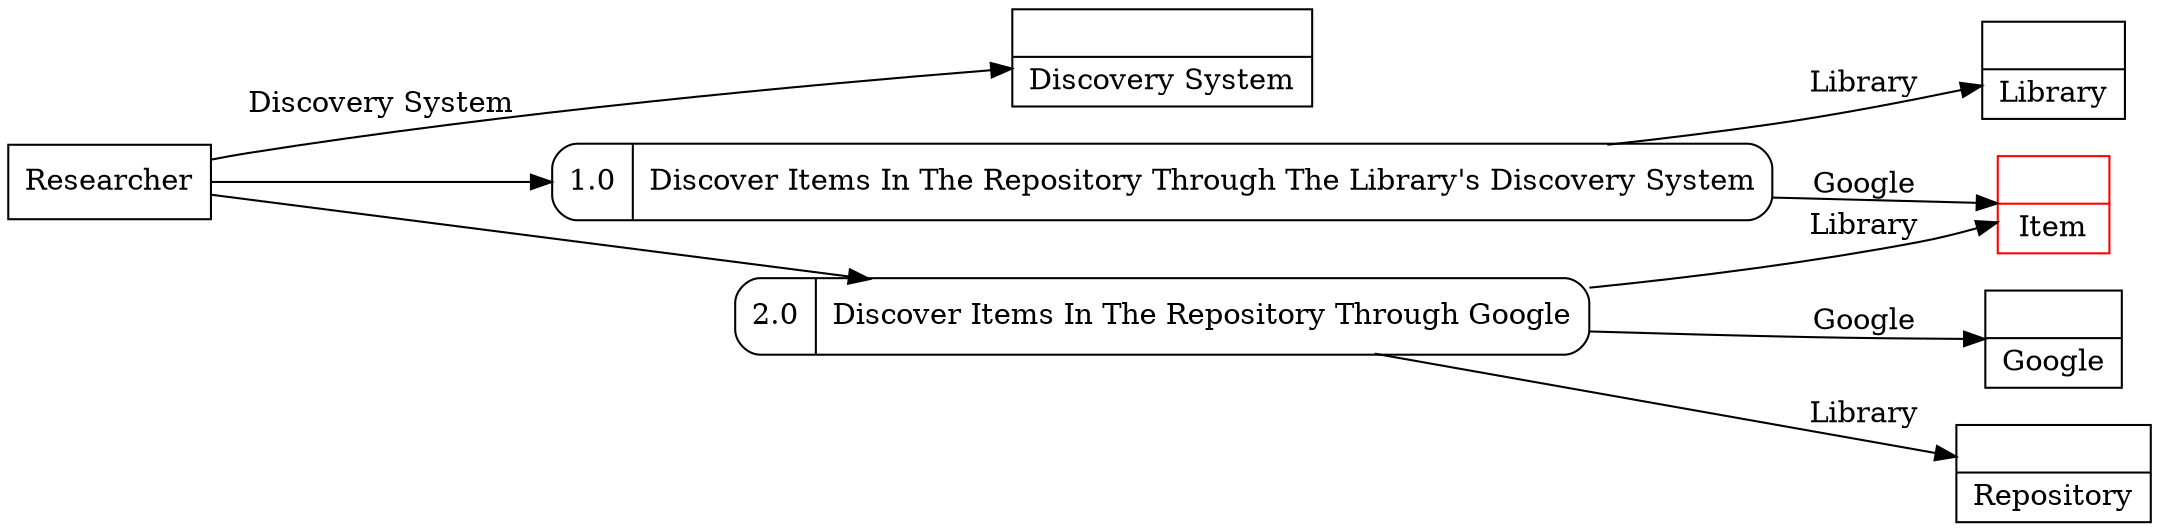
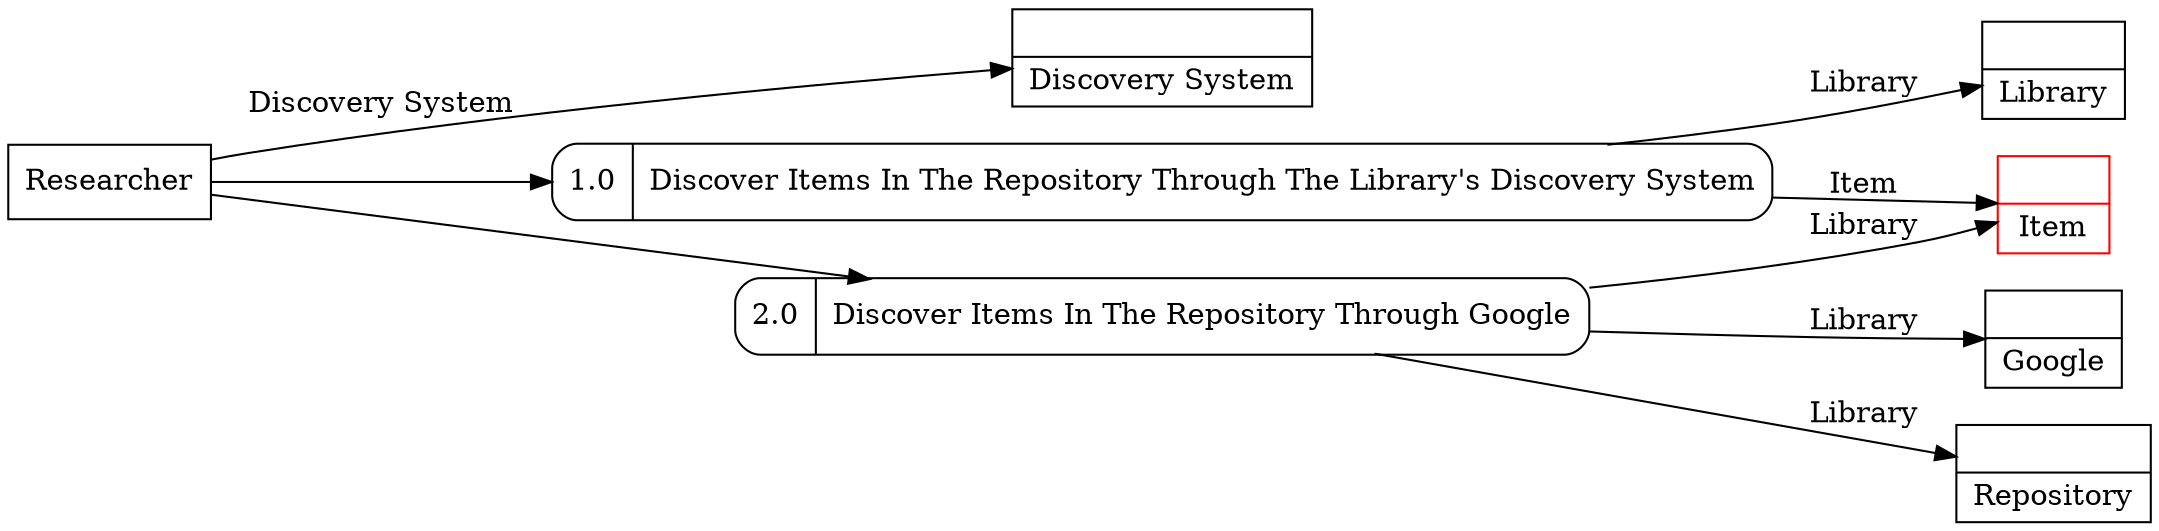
edge "1.0" -> "Item": label "Google" -> "Item"
edge "2.0" -> "Google": label "Google" -> "Library"
